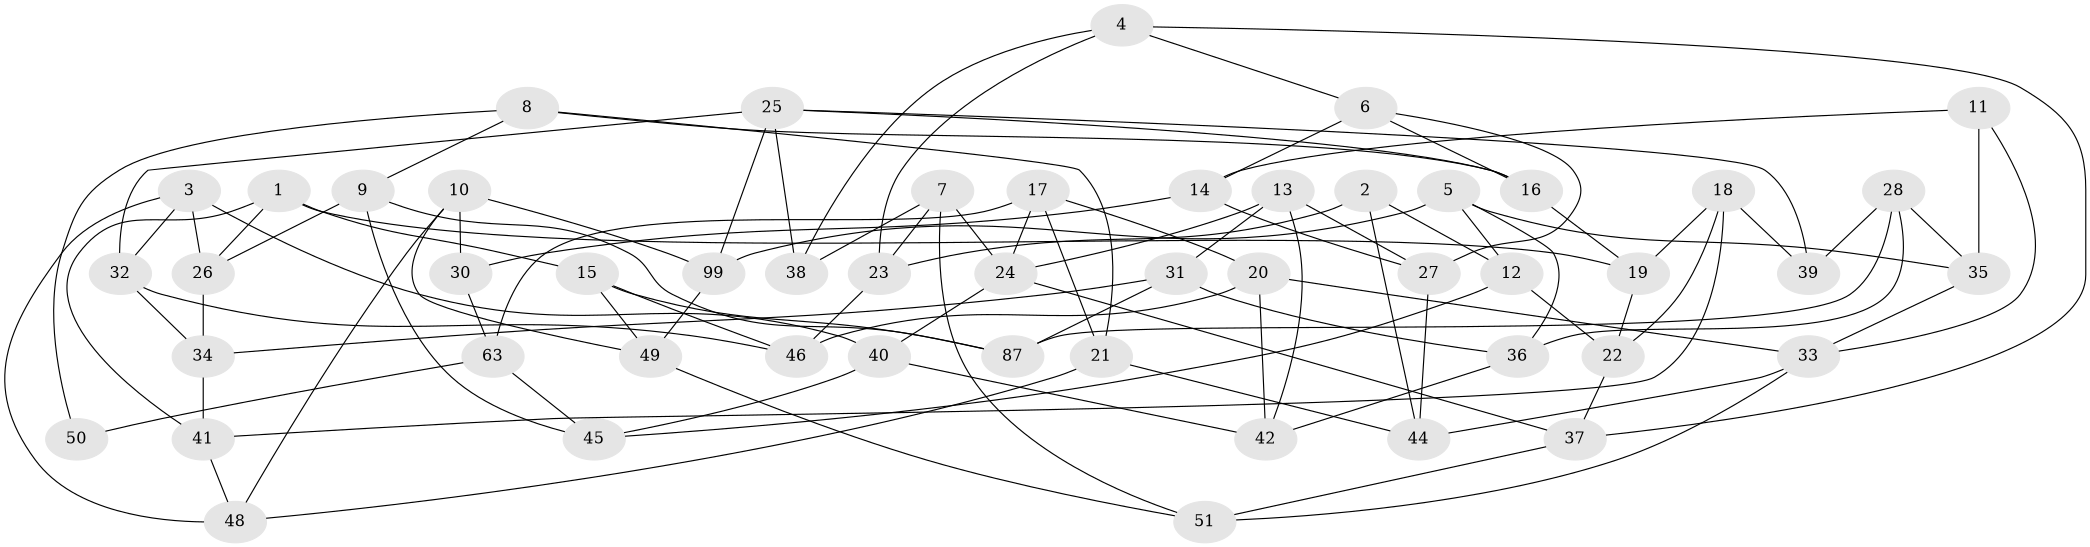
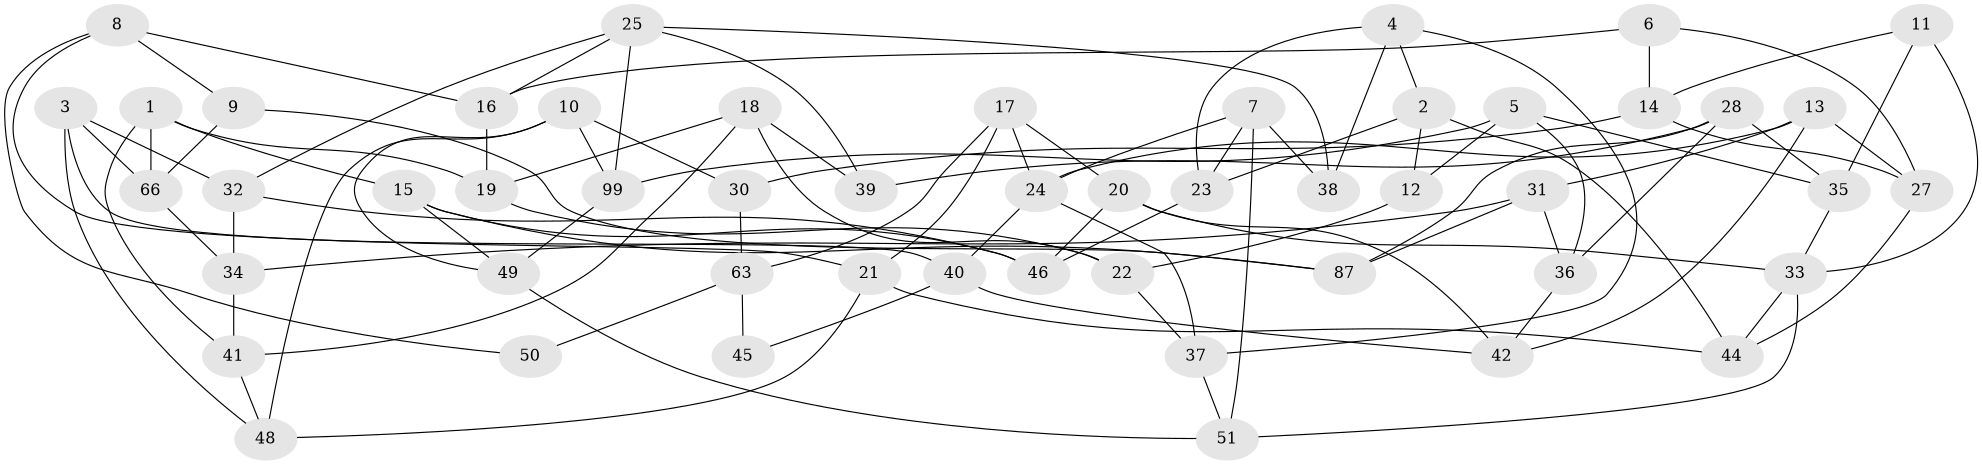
edge "4" -- "6": now "4" -- "2"
node "26": label "26" -> "66"
edge "9" -- "45": removed
edge "12" -- "45": removed
